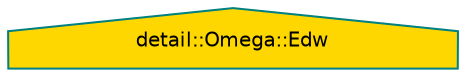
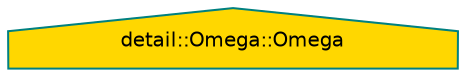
node "detail::Omega::Edw": label "detail::Omega::Edw" -> "detail::Omega::Omega"
